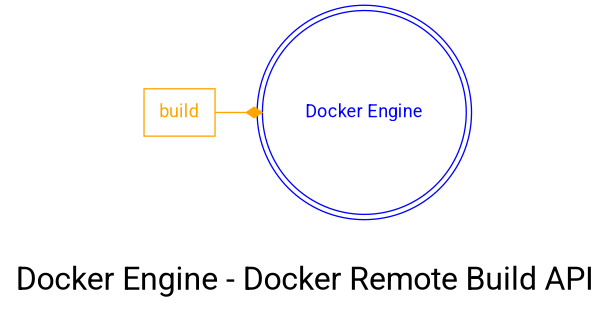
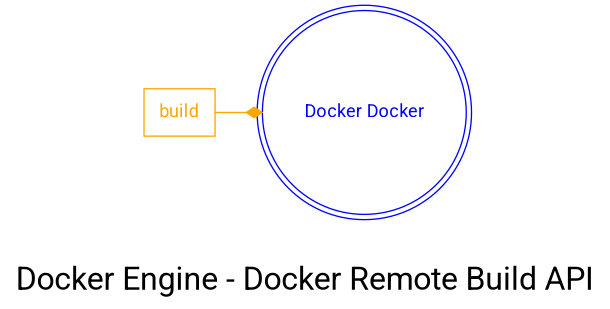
node "Docker Engine": label "Docker Engine" -> "Docker Docker"
